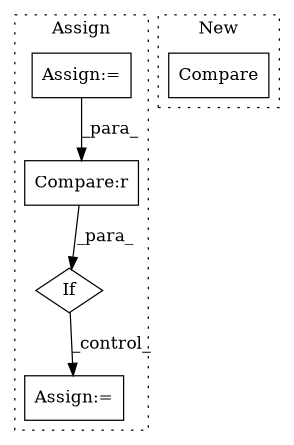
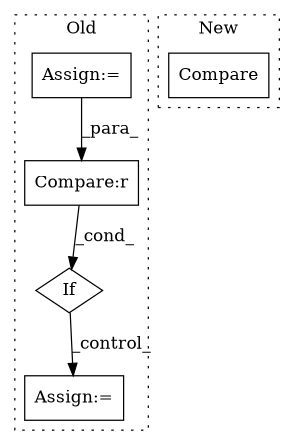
cluster "Assign": label "Assign" -> "Old"
edge "Compare:r" -> "If": label "_para_" -> "_cond_"
